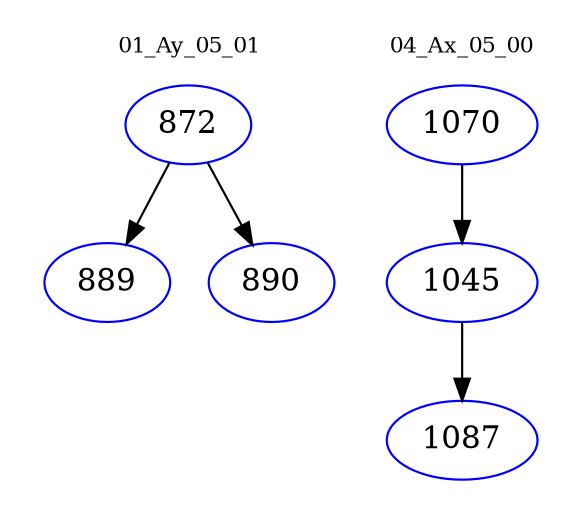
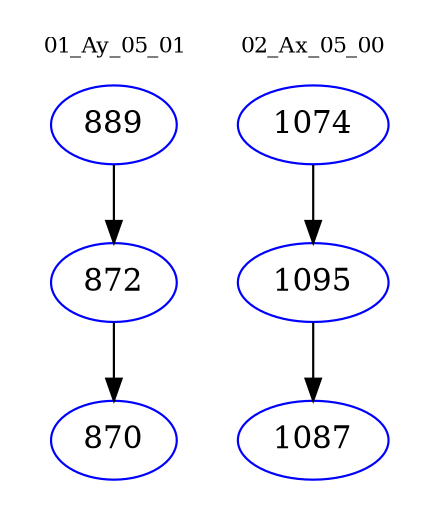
cluster "04_Ax_05_00": label "04_Ax_05_00" -> "02_Ax_05_00"
node "1070": label "1070" -> "1074"
edge "872" -> "889": reversed
node "890": label "890" -> "870"
node "1045": label "1045" -> "1095"
